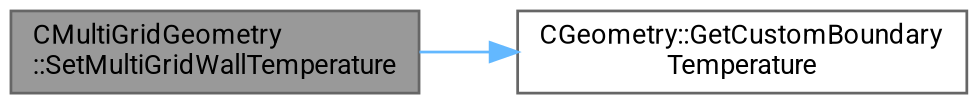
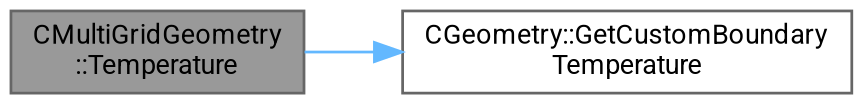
node "CMultiGridGeometry ::SetMultiGridWallTemperature": label "CMultiGridGeometry ::SetMultiGridWallTemperature" -> "CMultiGridGeometry ::Temperature"
